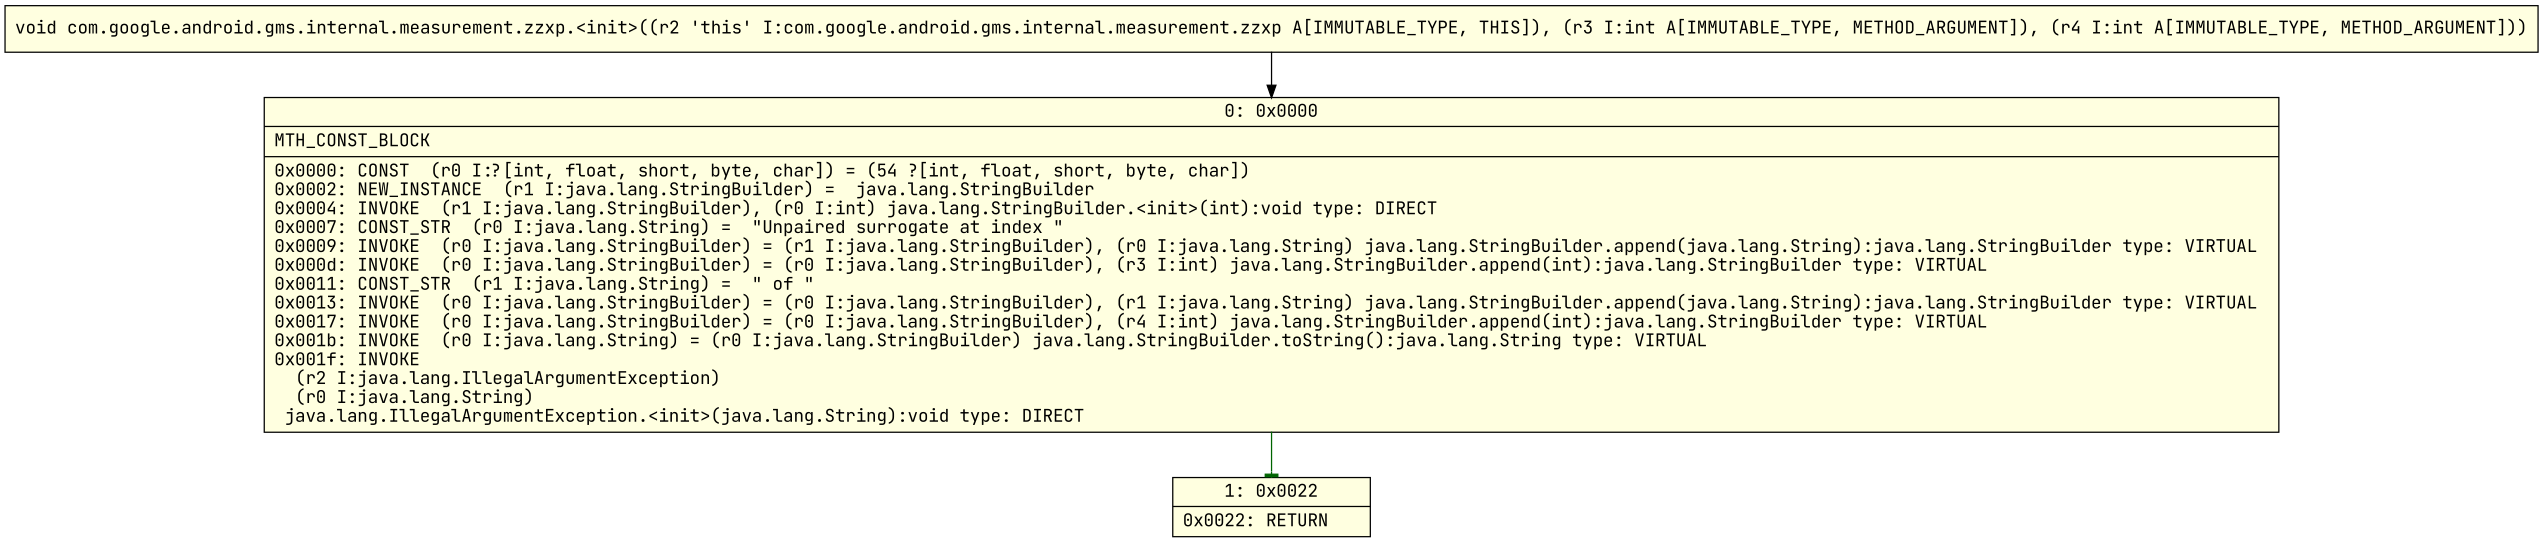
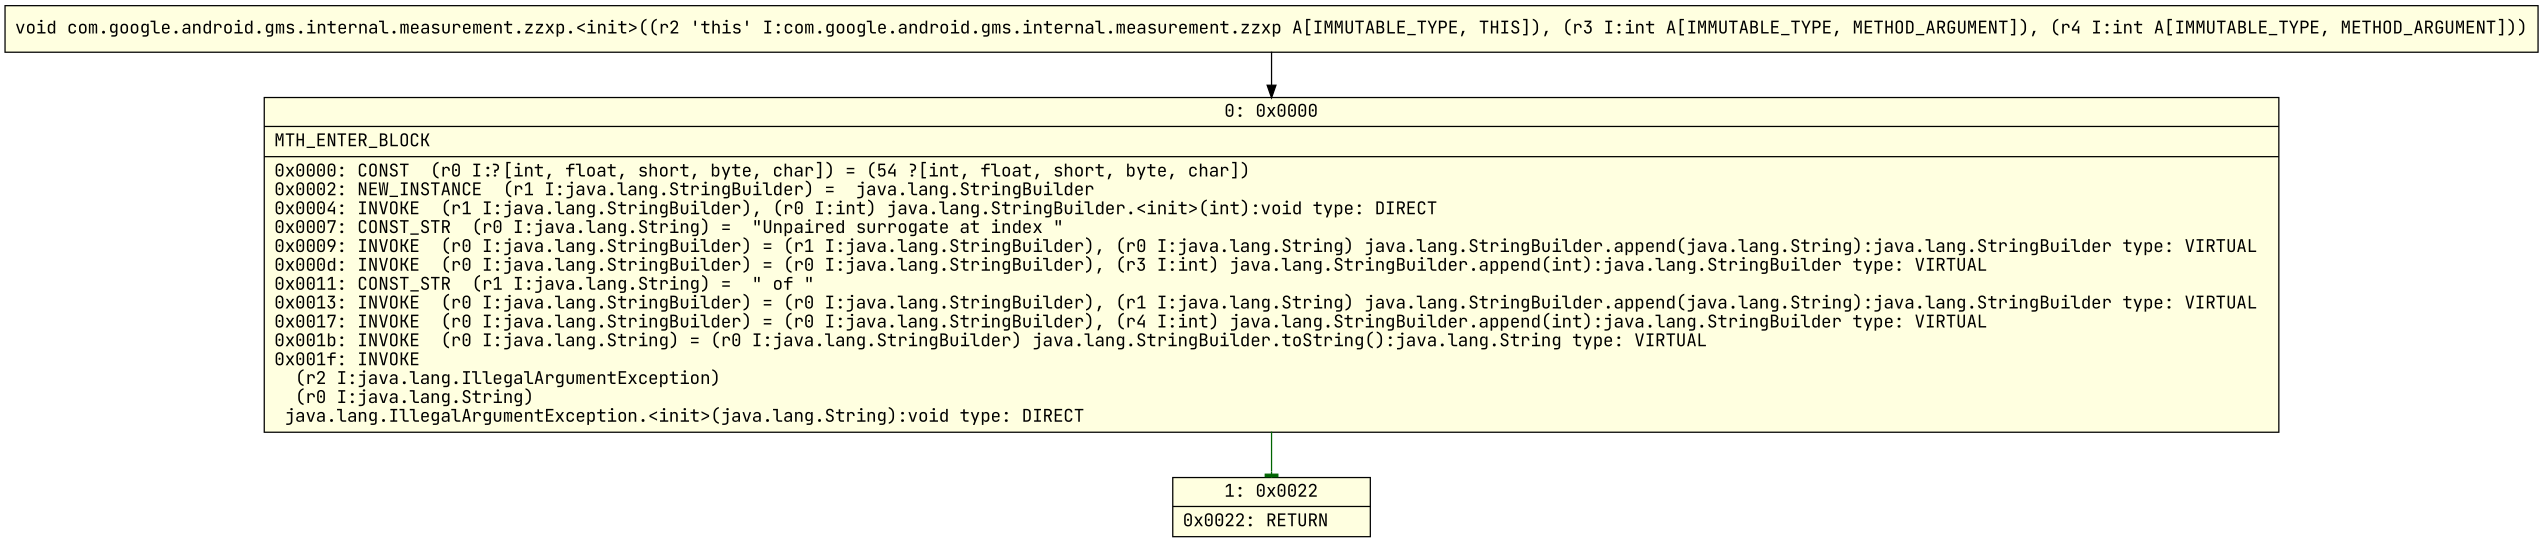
node "0: 0x0000": text "MTH_CONST_BLOCK" -> "MTH_ENTER_BLOCK"
